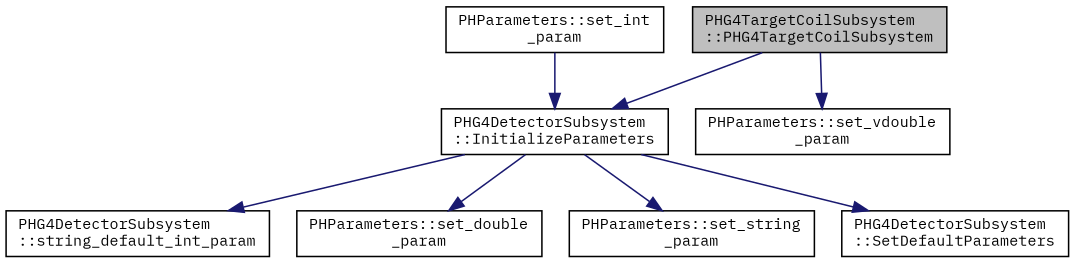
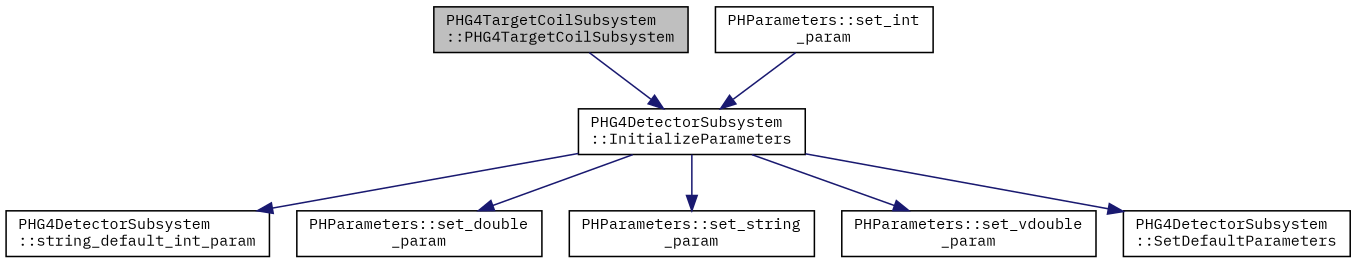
edge "PHG4TargetCoilSubsystem ::PHG4TargetCoilSubsystem" -> "PHParameters::set_vdouble _param": now "PHG4DetectorSubsystem ::InitializeParameters" -> "PHParameters::set_vdouble _param"
